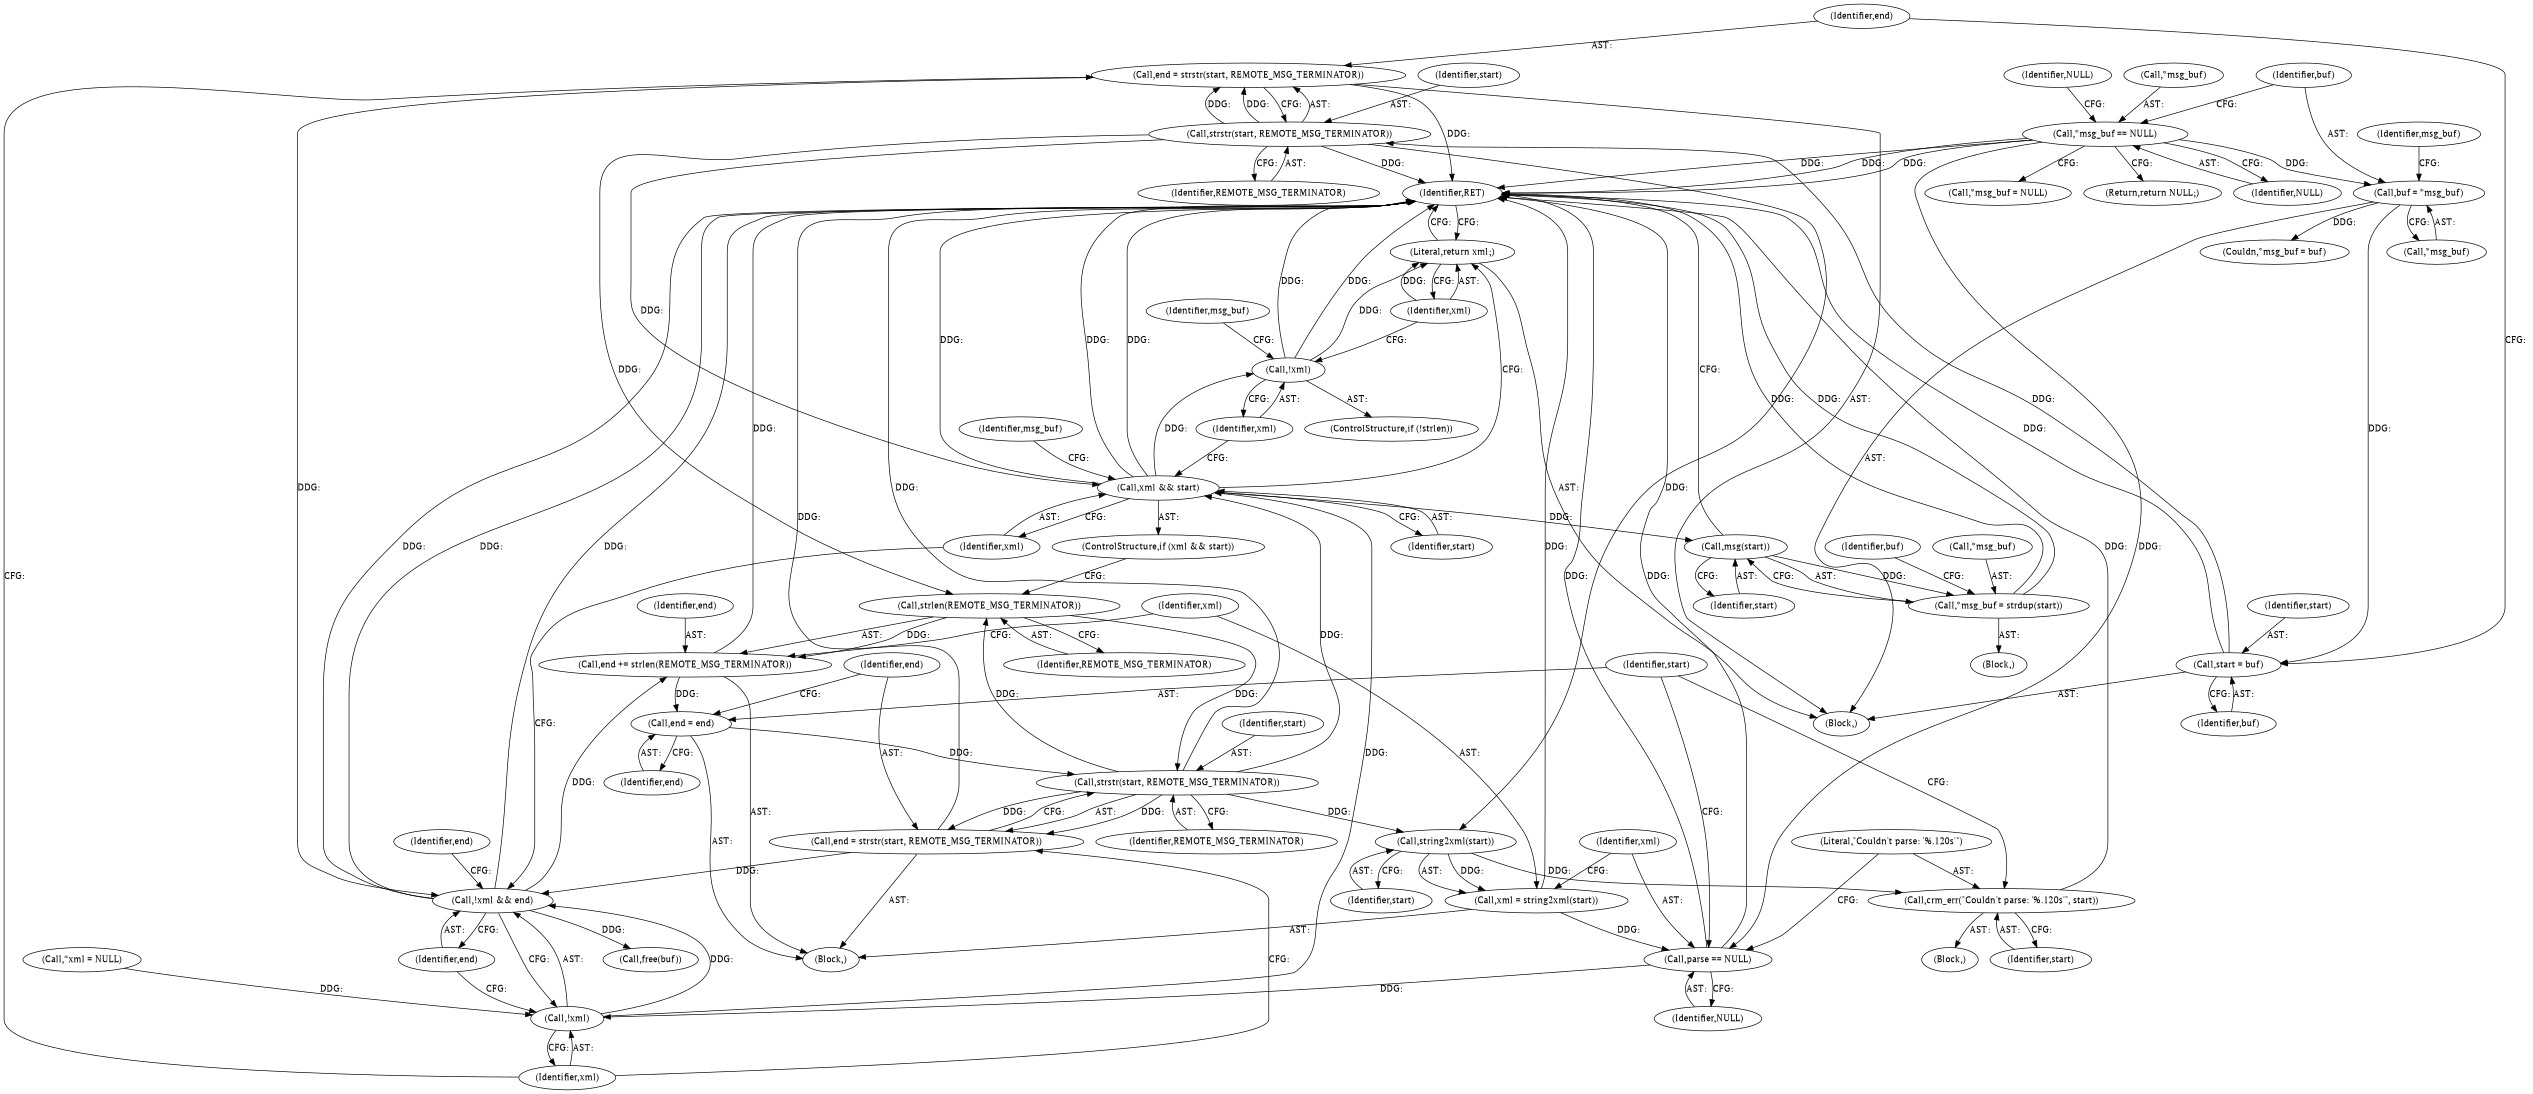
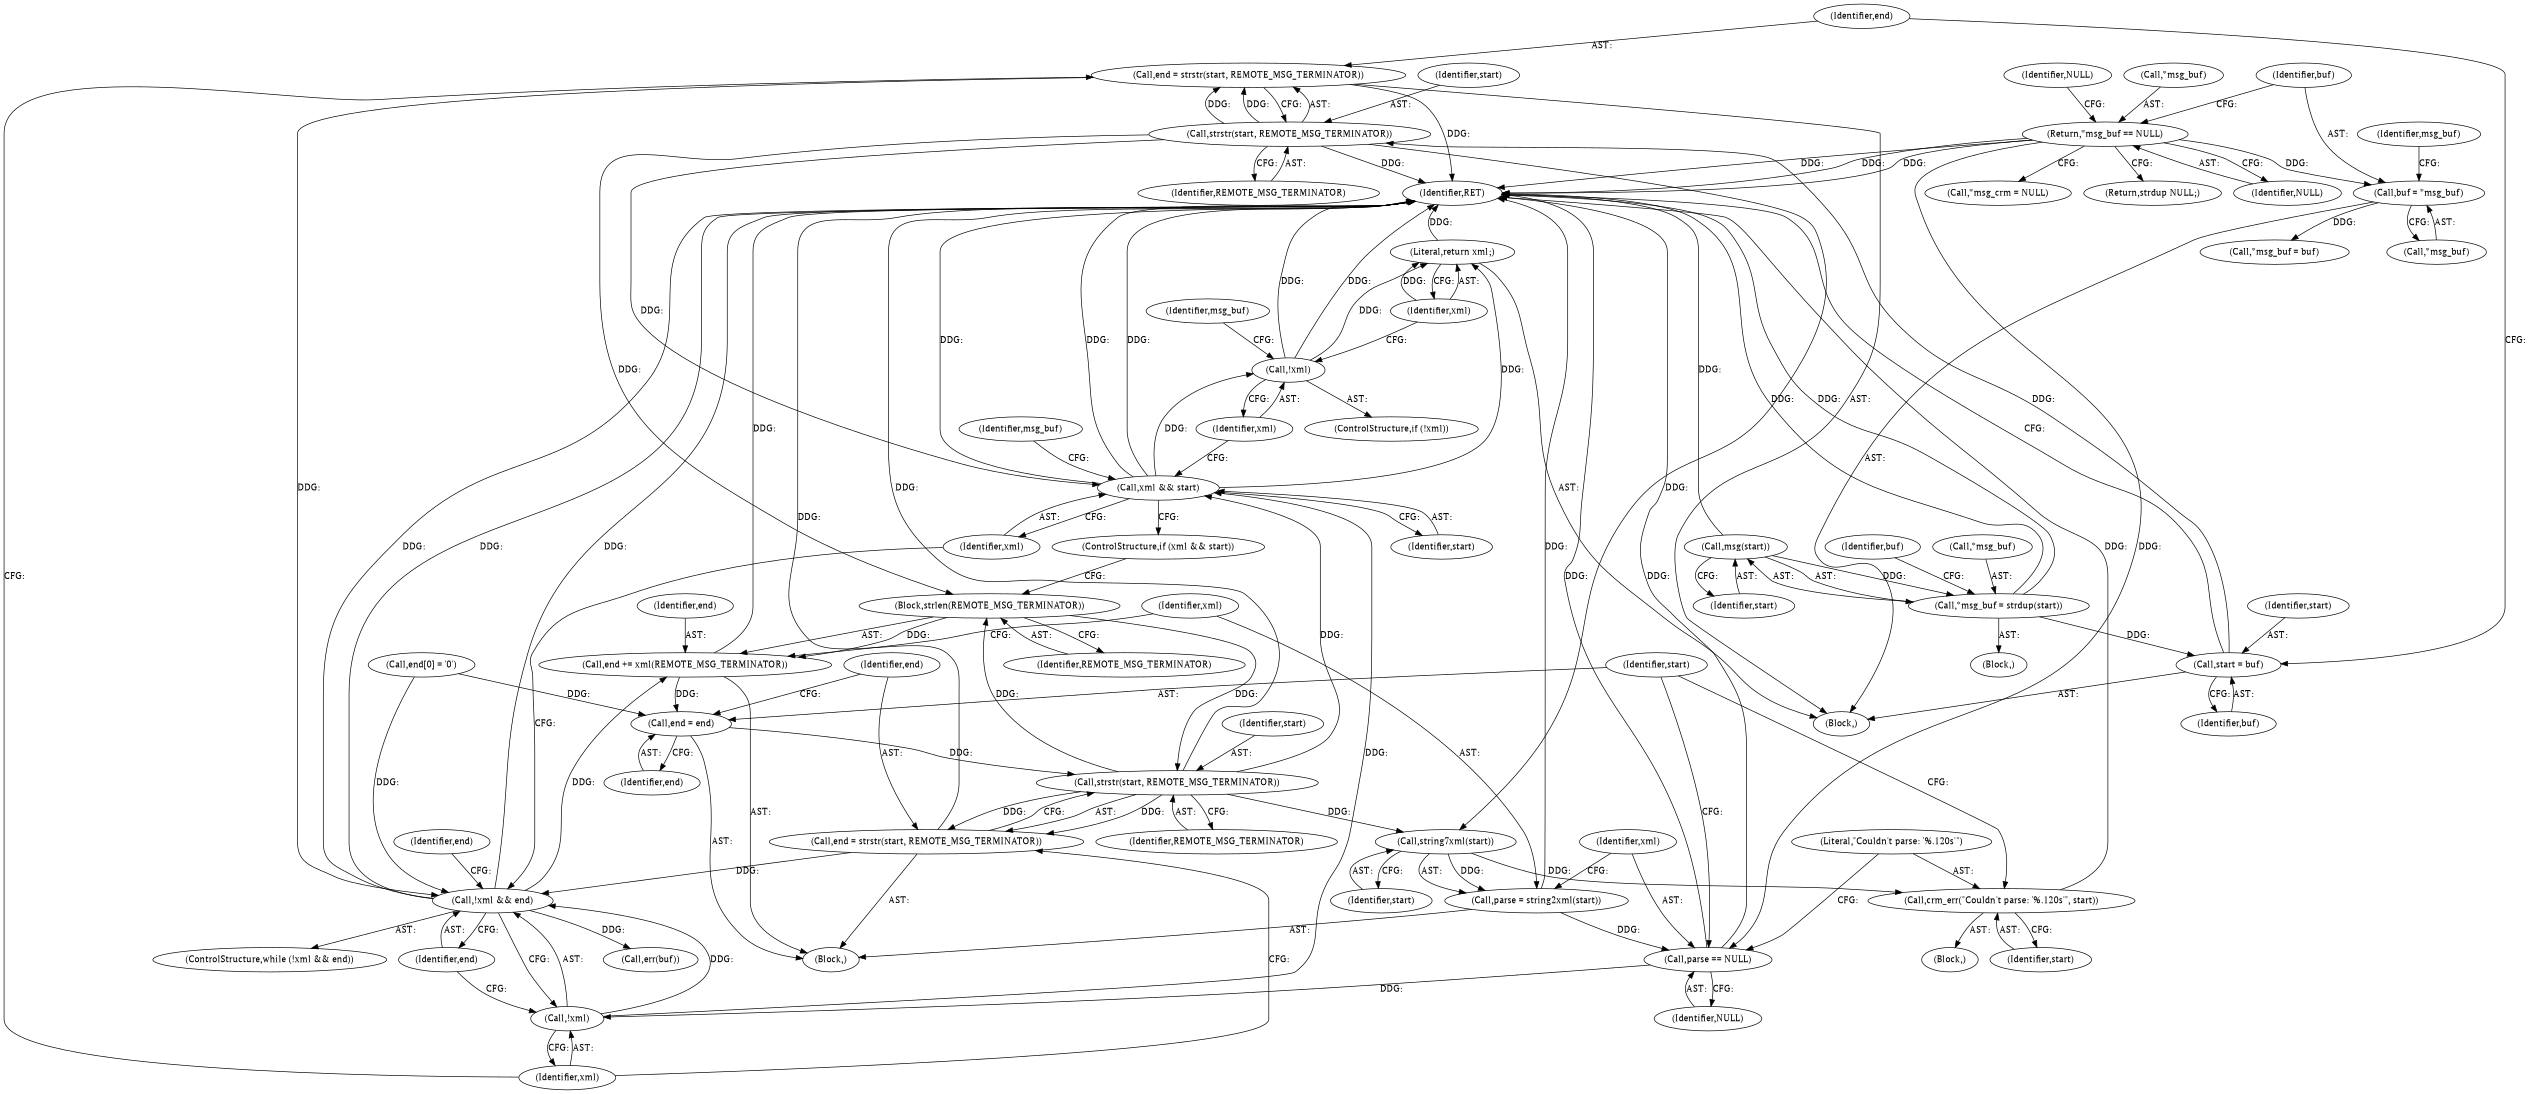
node "(Call,*msg_buf == NULL)": label "(Call,*msg_buf == NULL)" -> "(Return,*msg_buf == NULL)"
node "(Call,*msg_buf = NULL)": label "(Call,*msg_buf = NULL)" -> "(Call,*msg_crm = NULL)"
node "(Return,return NULL;)": label "(Return,return NULL;)" -> "(Return,strdup NULL;)"
edge "(Identifier,RET)" -> "(Literal,return xml;)": removed, label "CFG:"
edge "(Literal,return xml;)" -> "(Identifier,RET)": label "CFG: " -> "DDG: "
node "(Couldn,*msg_buf = buf)": label "(Couldn,*msg_buf = buf)" -> "(Call,*msg_buf = buf)"
edge "(Call,xml && start)" -> "(Literal,return xml;)": label "CFG: " -> "DDG: "
edge "(Call,msg(start))" -> "(Identifier,RET)": label "CFG: " -> "DDG: "
node "(ControlStructure,if (!strlen))": label "(ControlStructure,if (!strlen))" -> "(ControlStructure,if (!xml))"
edge "(Call,start = buf)" -> "(Identifier,RET)": label "DDG: " -> "CFG: "
edge "(Call,buf = *msg_buf)" -> "(Call,start = buf)": now "(Call,*msg_buf = strdup(start))" -> "(Call,start = buf)"
edge "(Call,xml && start)" -> "(Call,msg(start))": removed, label "DDG:"
edge "(Call,xml && start)" -> "(ControlStructure,if (xml && start))": label "AST: " -> "CFG: "
edge "(Call,*msg_buf = strdup(start))" -> "(Call,msg(start))": label "CFG: " -> "AST: "
node "(Call,strlen(REMOTE_MSG_TERMINATOR))": label "(Call,strlen(REMOTE_MSG_TERMINATOR))" -> "(Block,strlen(REMOTE_MSG_TERMINATOR))"
node "(Call,end[0] = '0')": added
node "(Call,end += strlen(REMOTE_MSG_TERMINATOR))": label "(Call,end += strlen(REMOTE_MSG_TERMINATOR))" -> "(Call,end += xml(REMOTE_MSG_TERMINATOR))"
node "(Call,string2xml(start))": label "(Call,string2xml(start))" -> "(Call,string7xml(start))"
node "(Call,xml = string2xml(start))": label "(Call,xml = string2xml(start))" -> "(Call,parse = string2xml(start))"
node "(Call,*xml = NULL)": removed
node "(ControlStructure,while (!xml && end))": added
node "(Call,free(buf))": label "(Call,free(buf))" -> "(Call,err(buf))"
